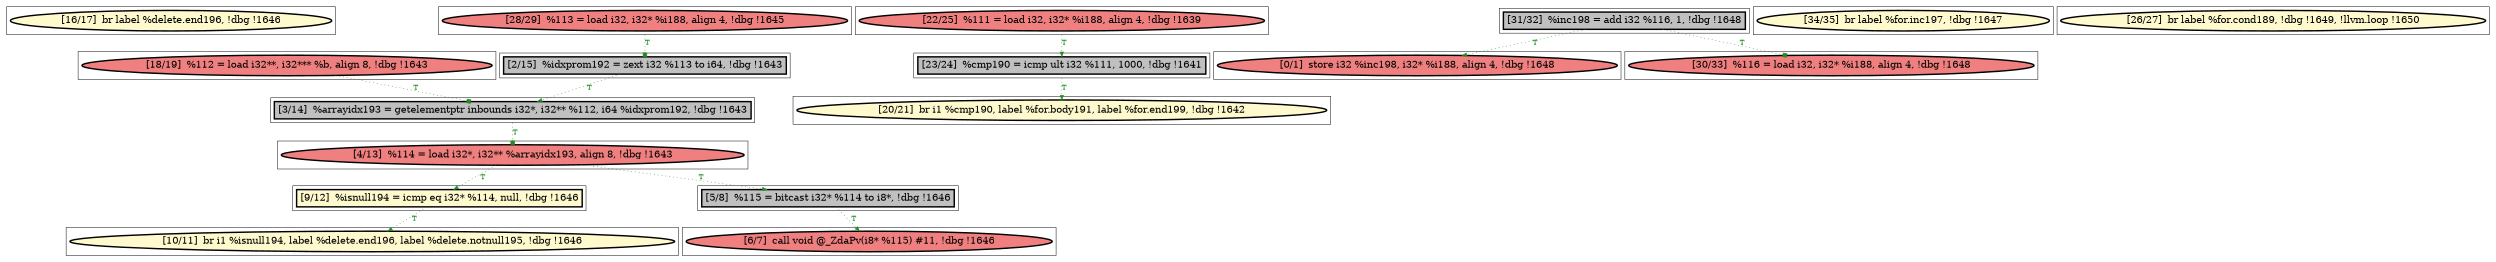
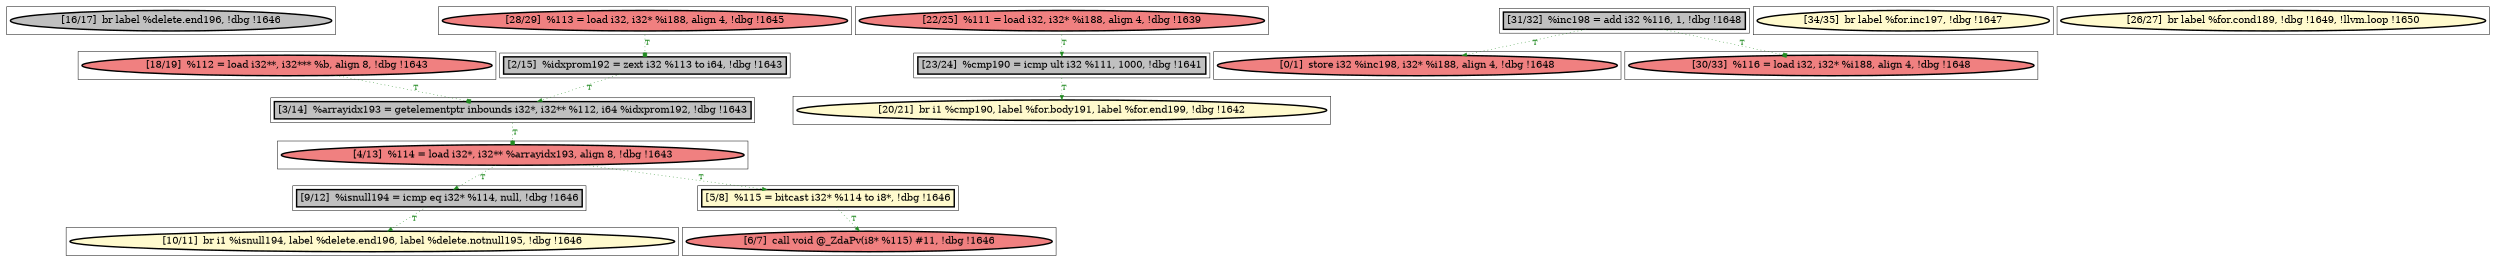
node "[16/17]  br label %delete.end196, !dbg !1646": fillcolor lemonchiffon -> grey
node "[9/12]  %isnull194 = icmp eq i32* %114, null, !dbg !1646": fillcolor lemonchiffon -> grey
node "[5/8]  %115 = bitcast i32* %114 to i8*, !dbg !1646": fillcolor grey -> lemonchiffon
